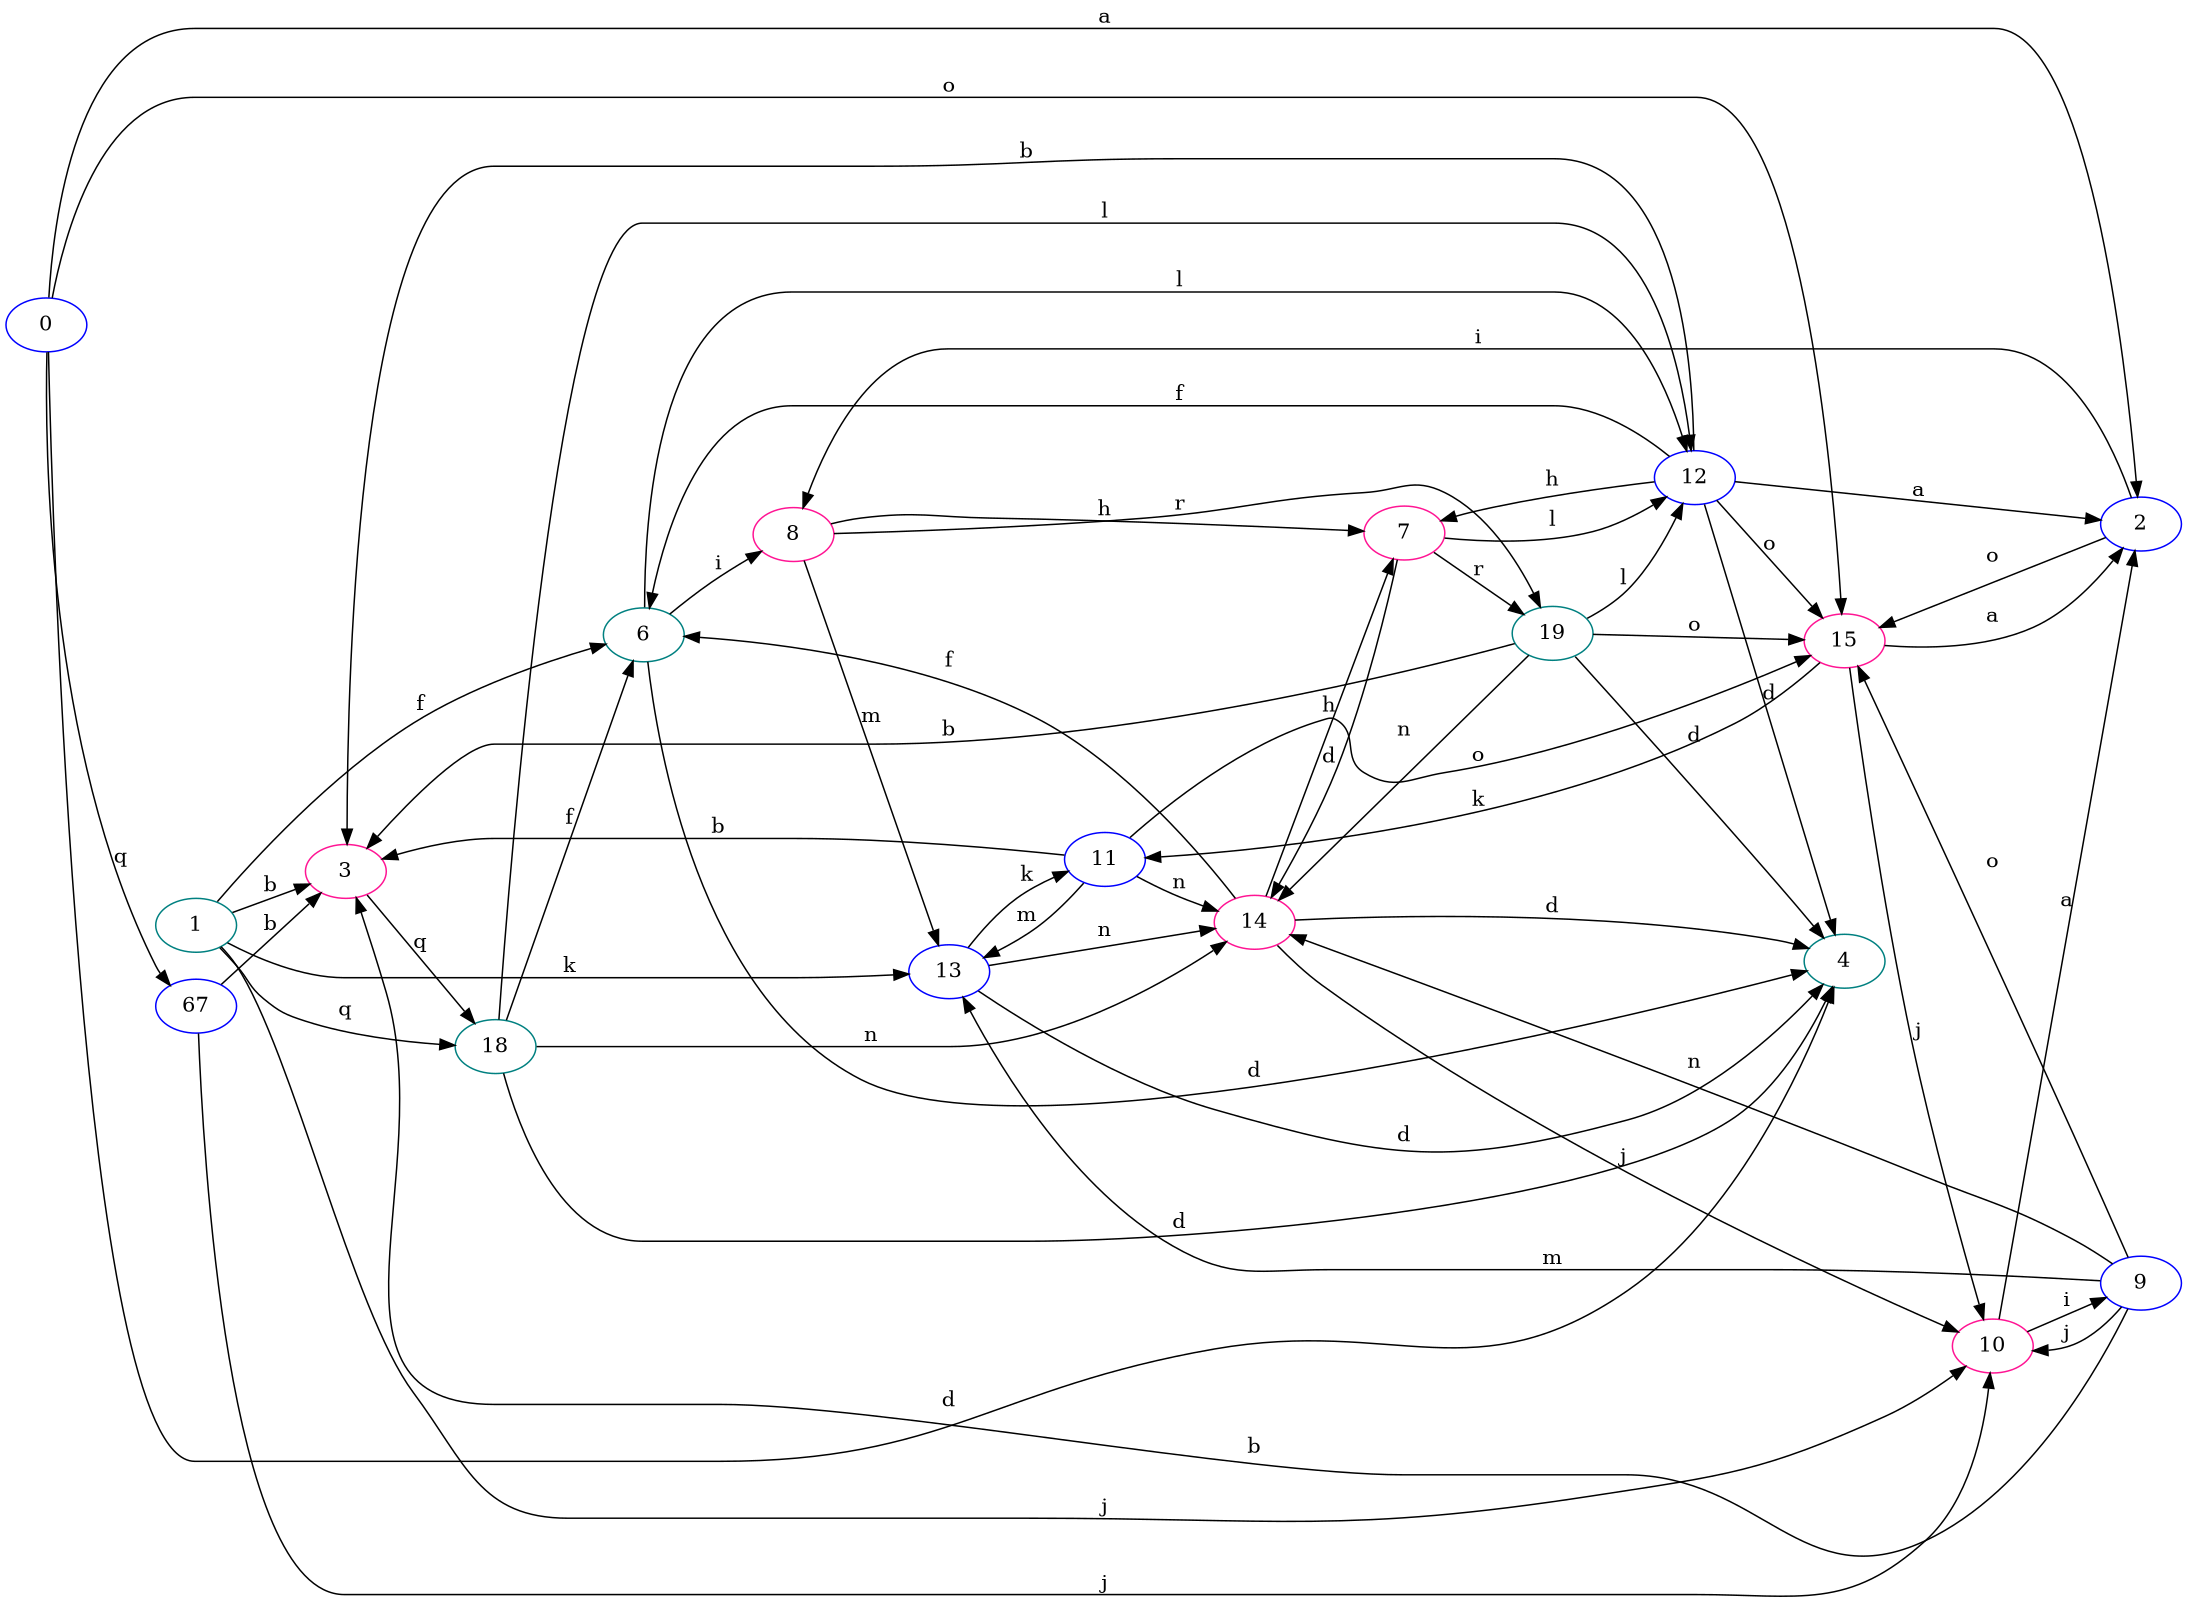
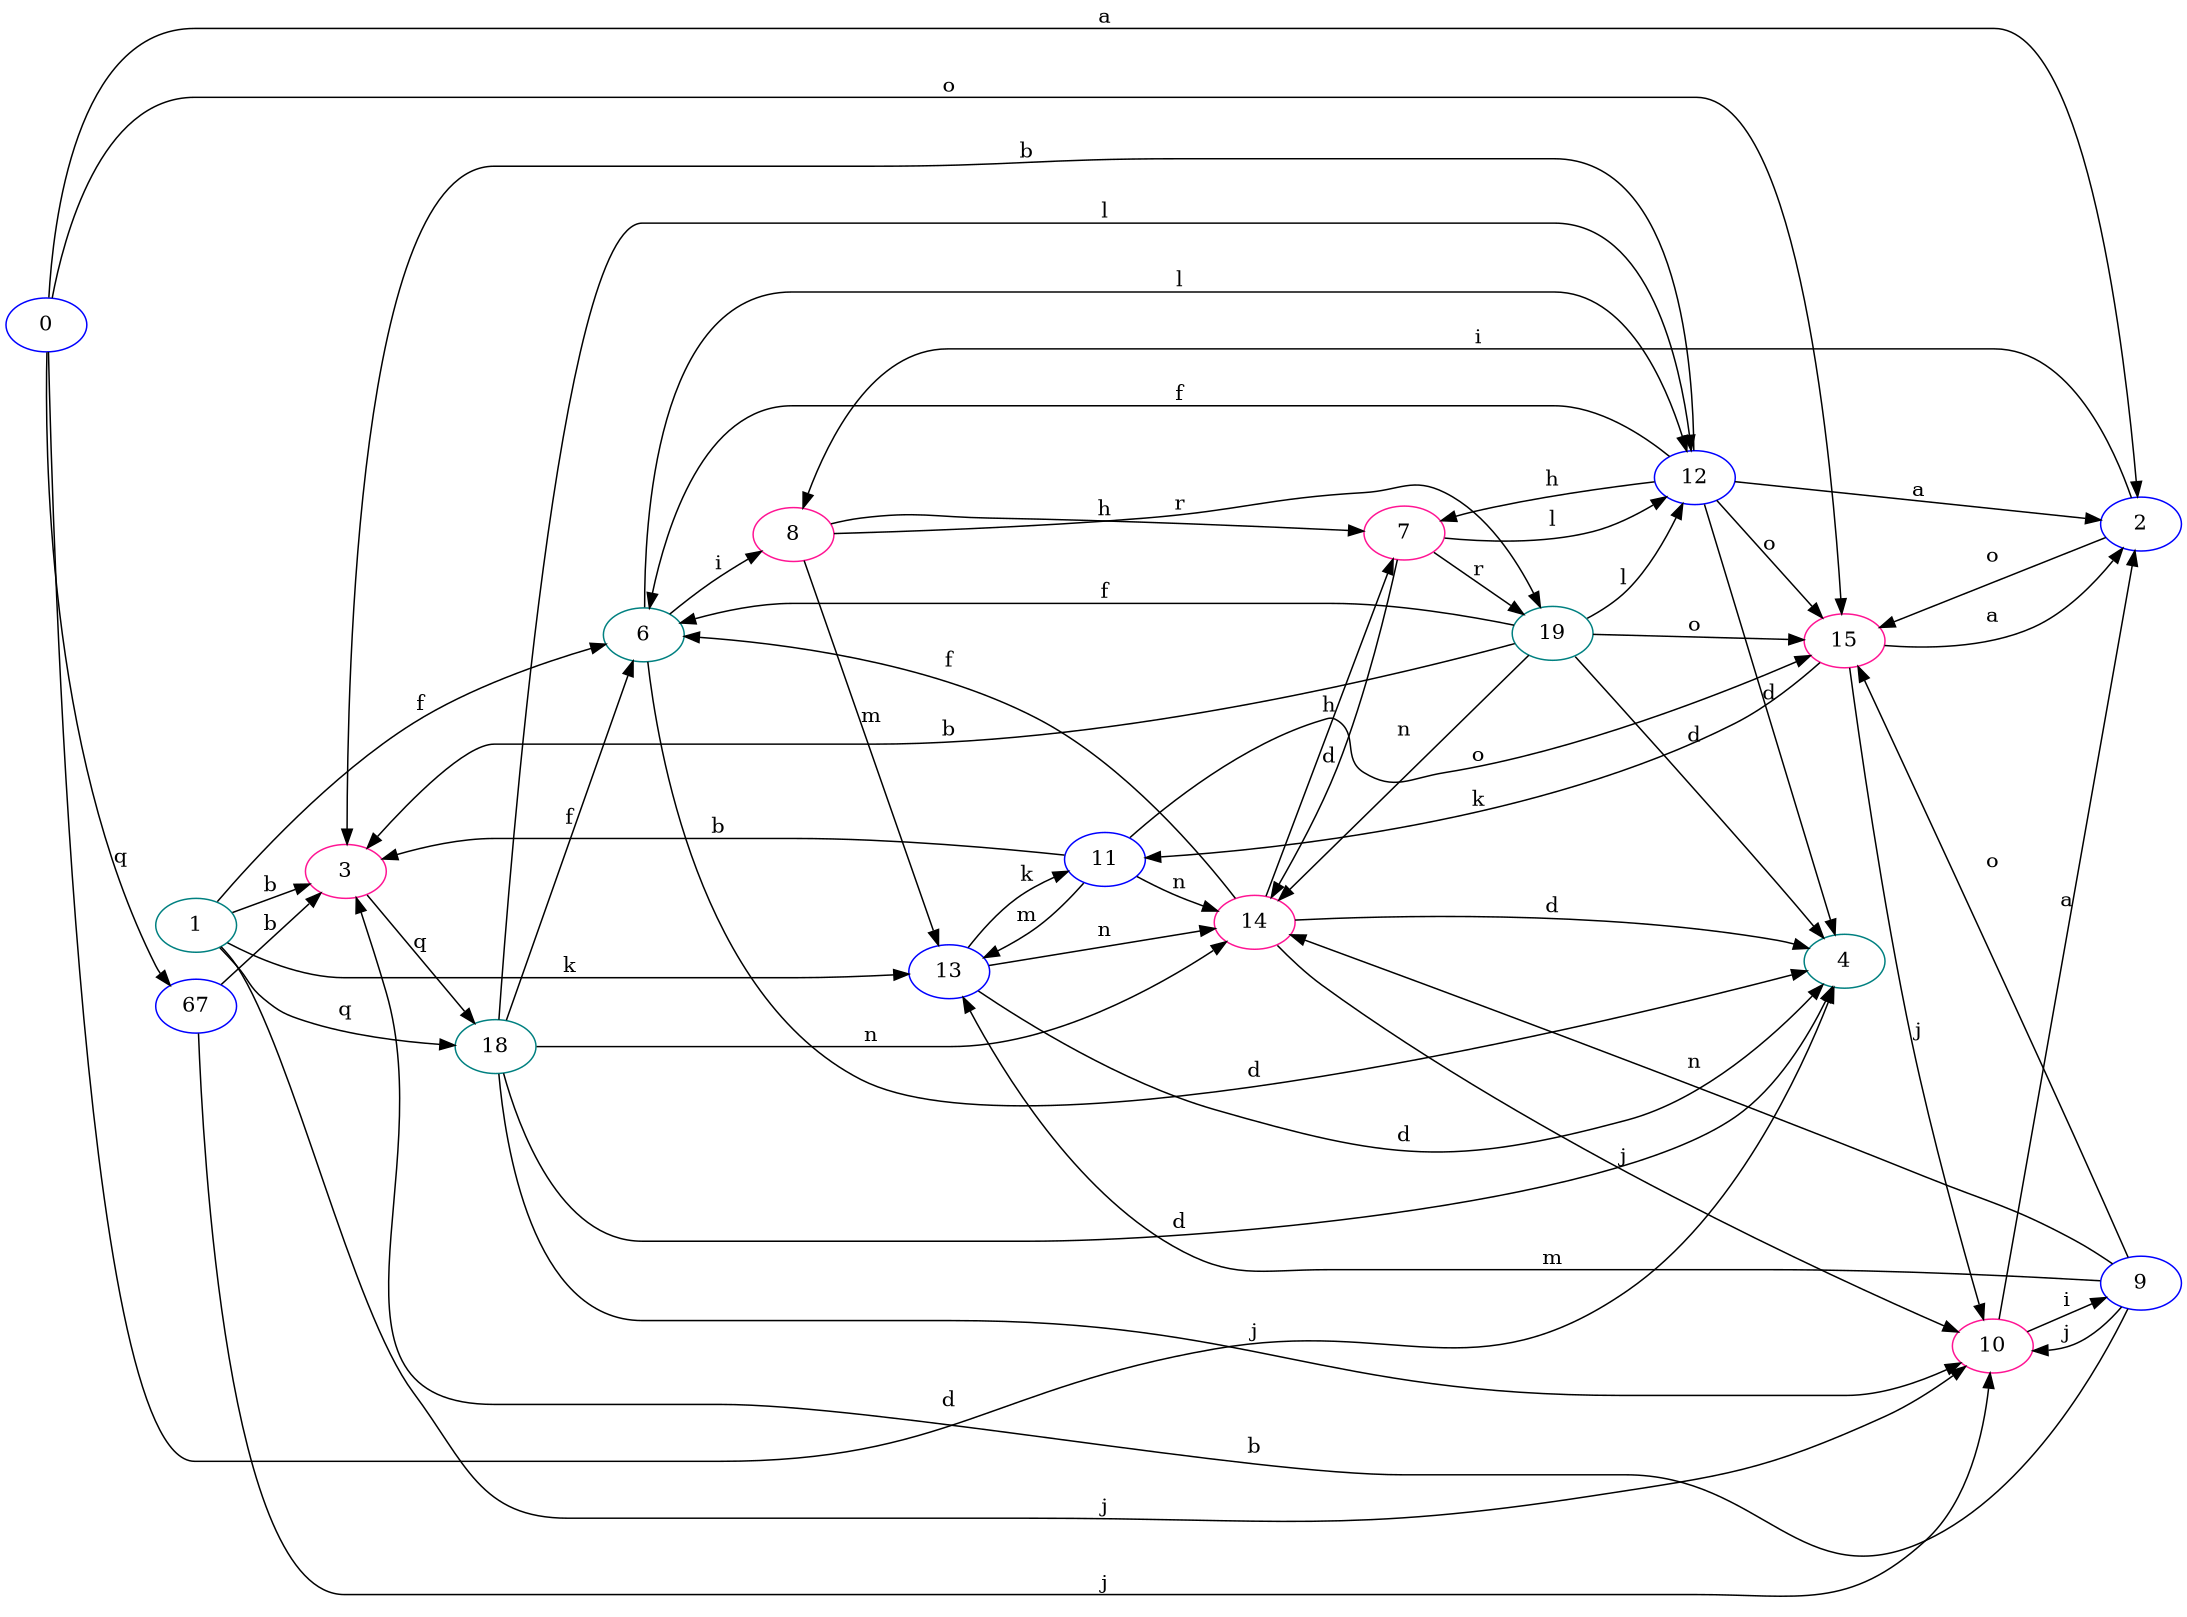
edge "19" -> "6": added, label "f"
edge "18" -> "10": added, label "j"
